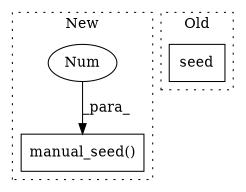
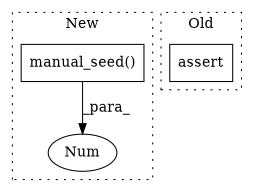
node "seed": label "seed" -> "assert"
edge "Num" -> "manual_seed()": reversed
